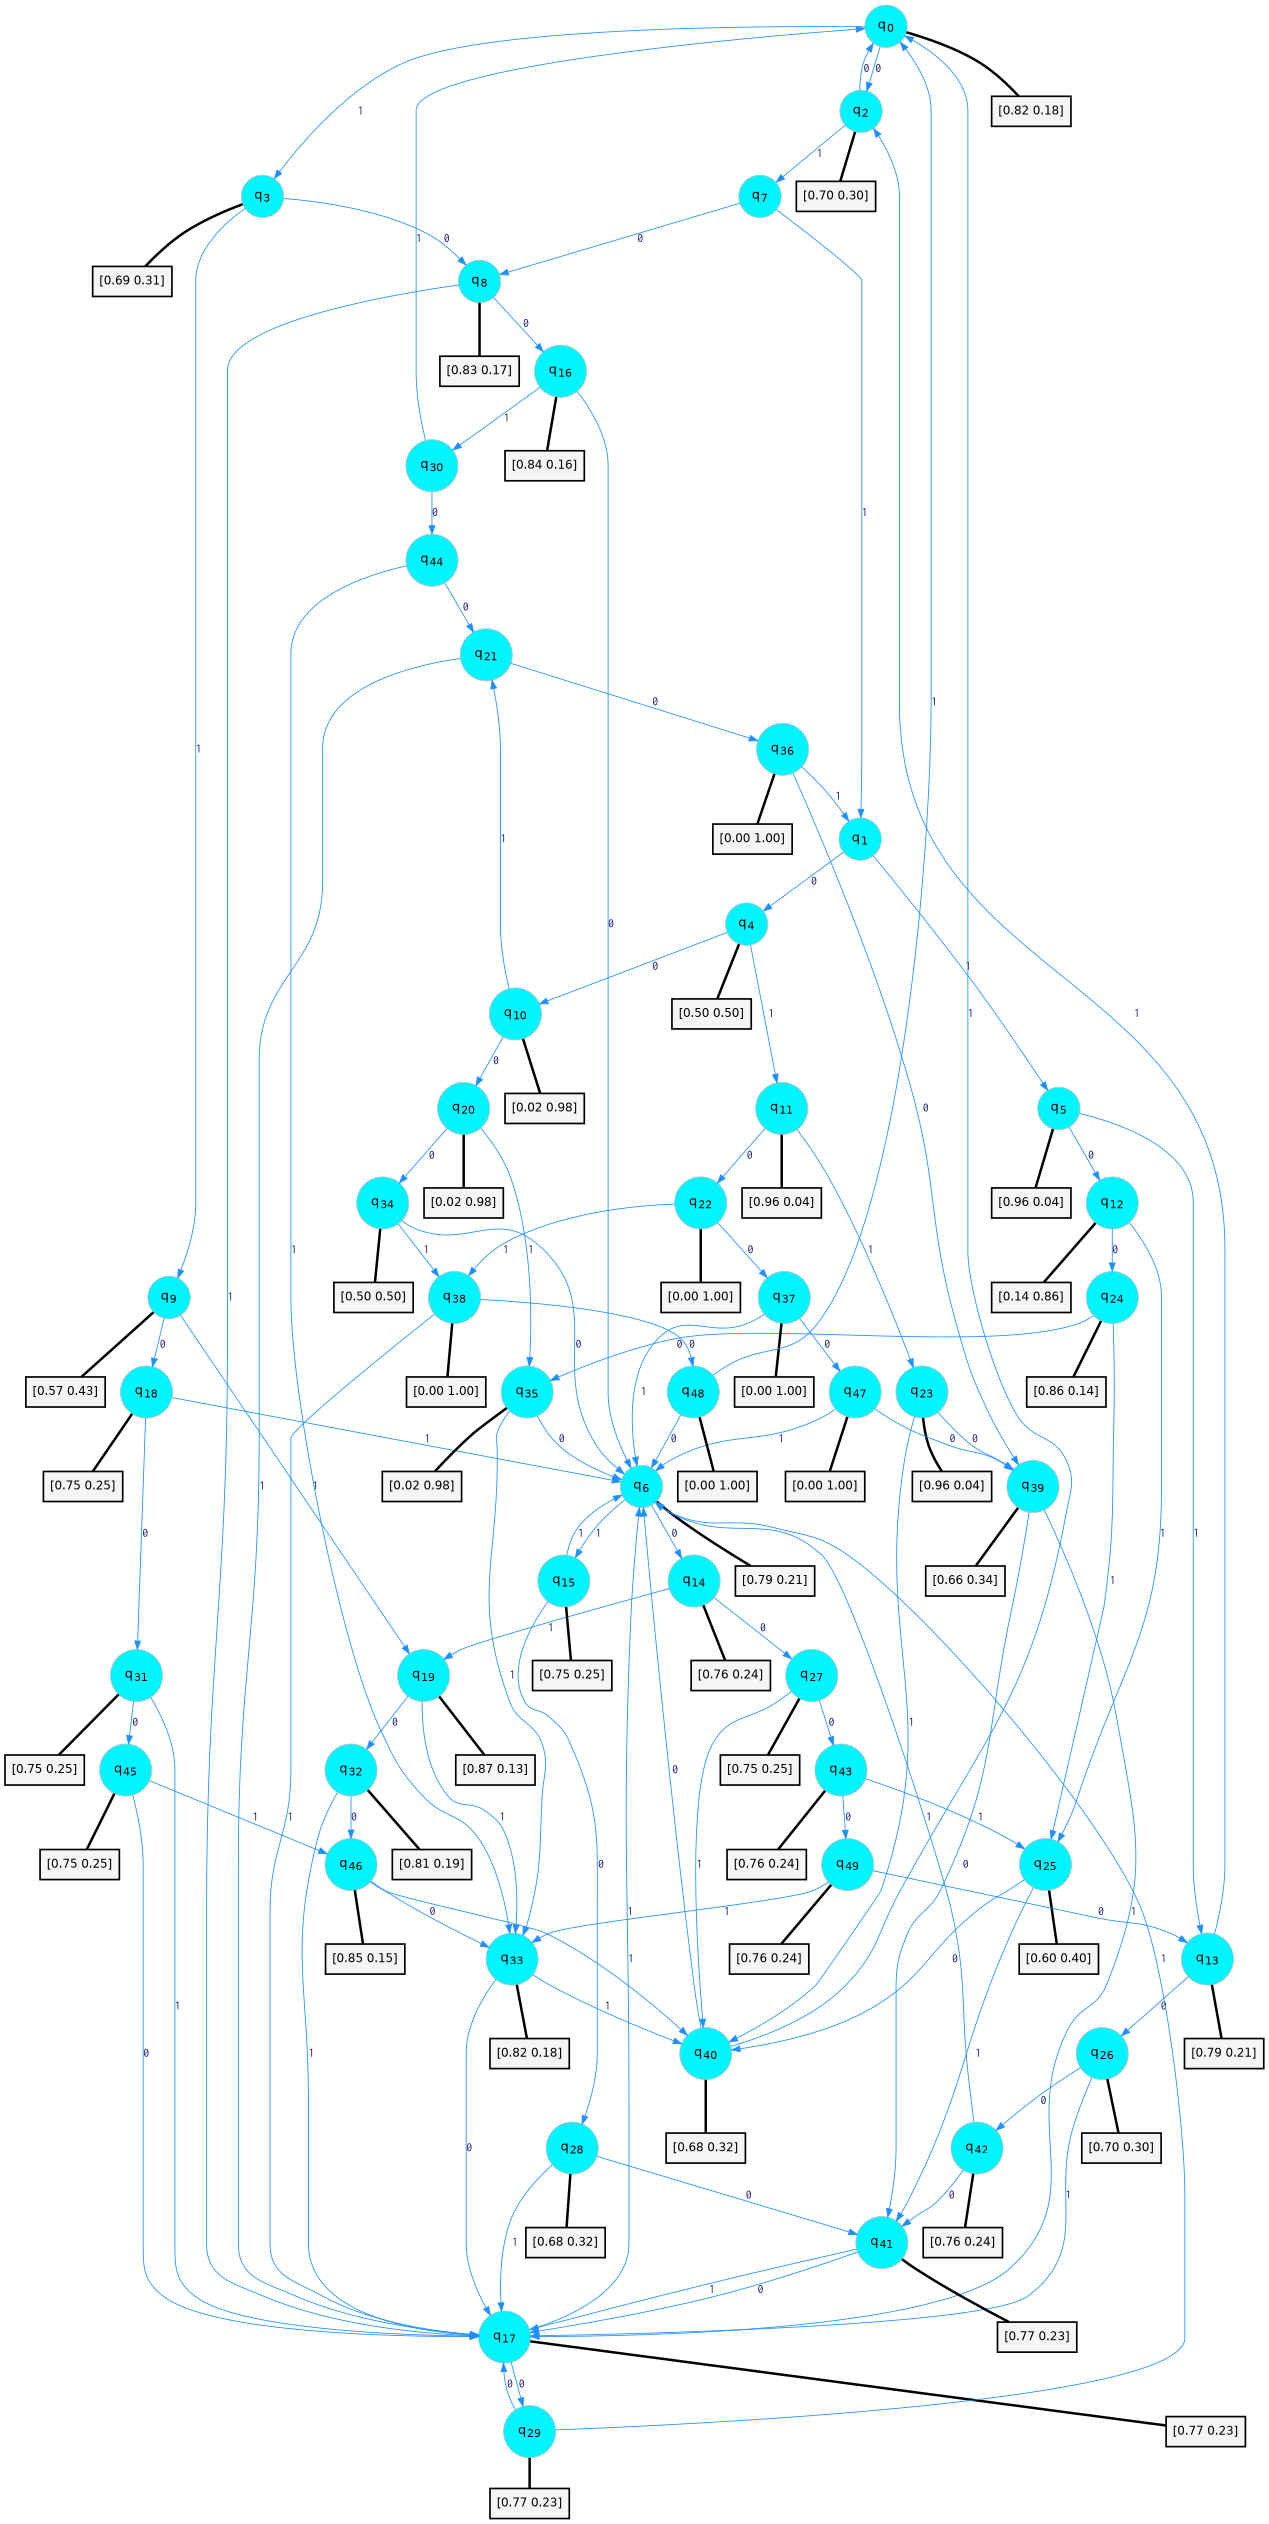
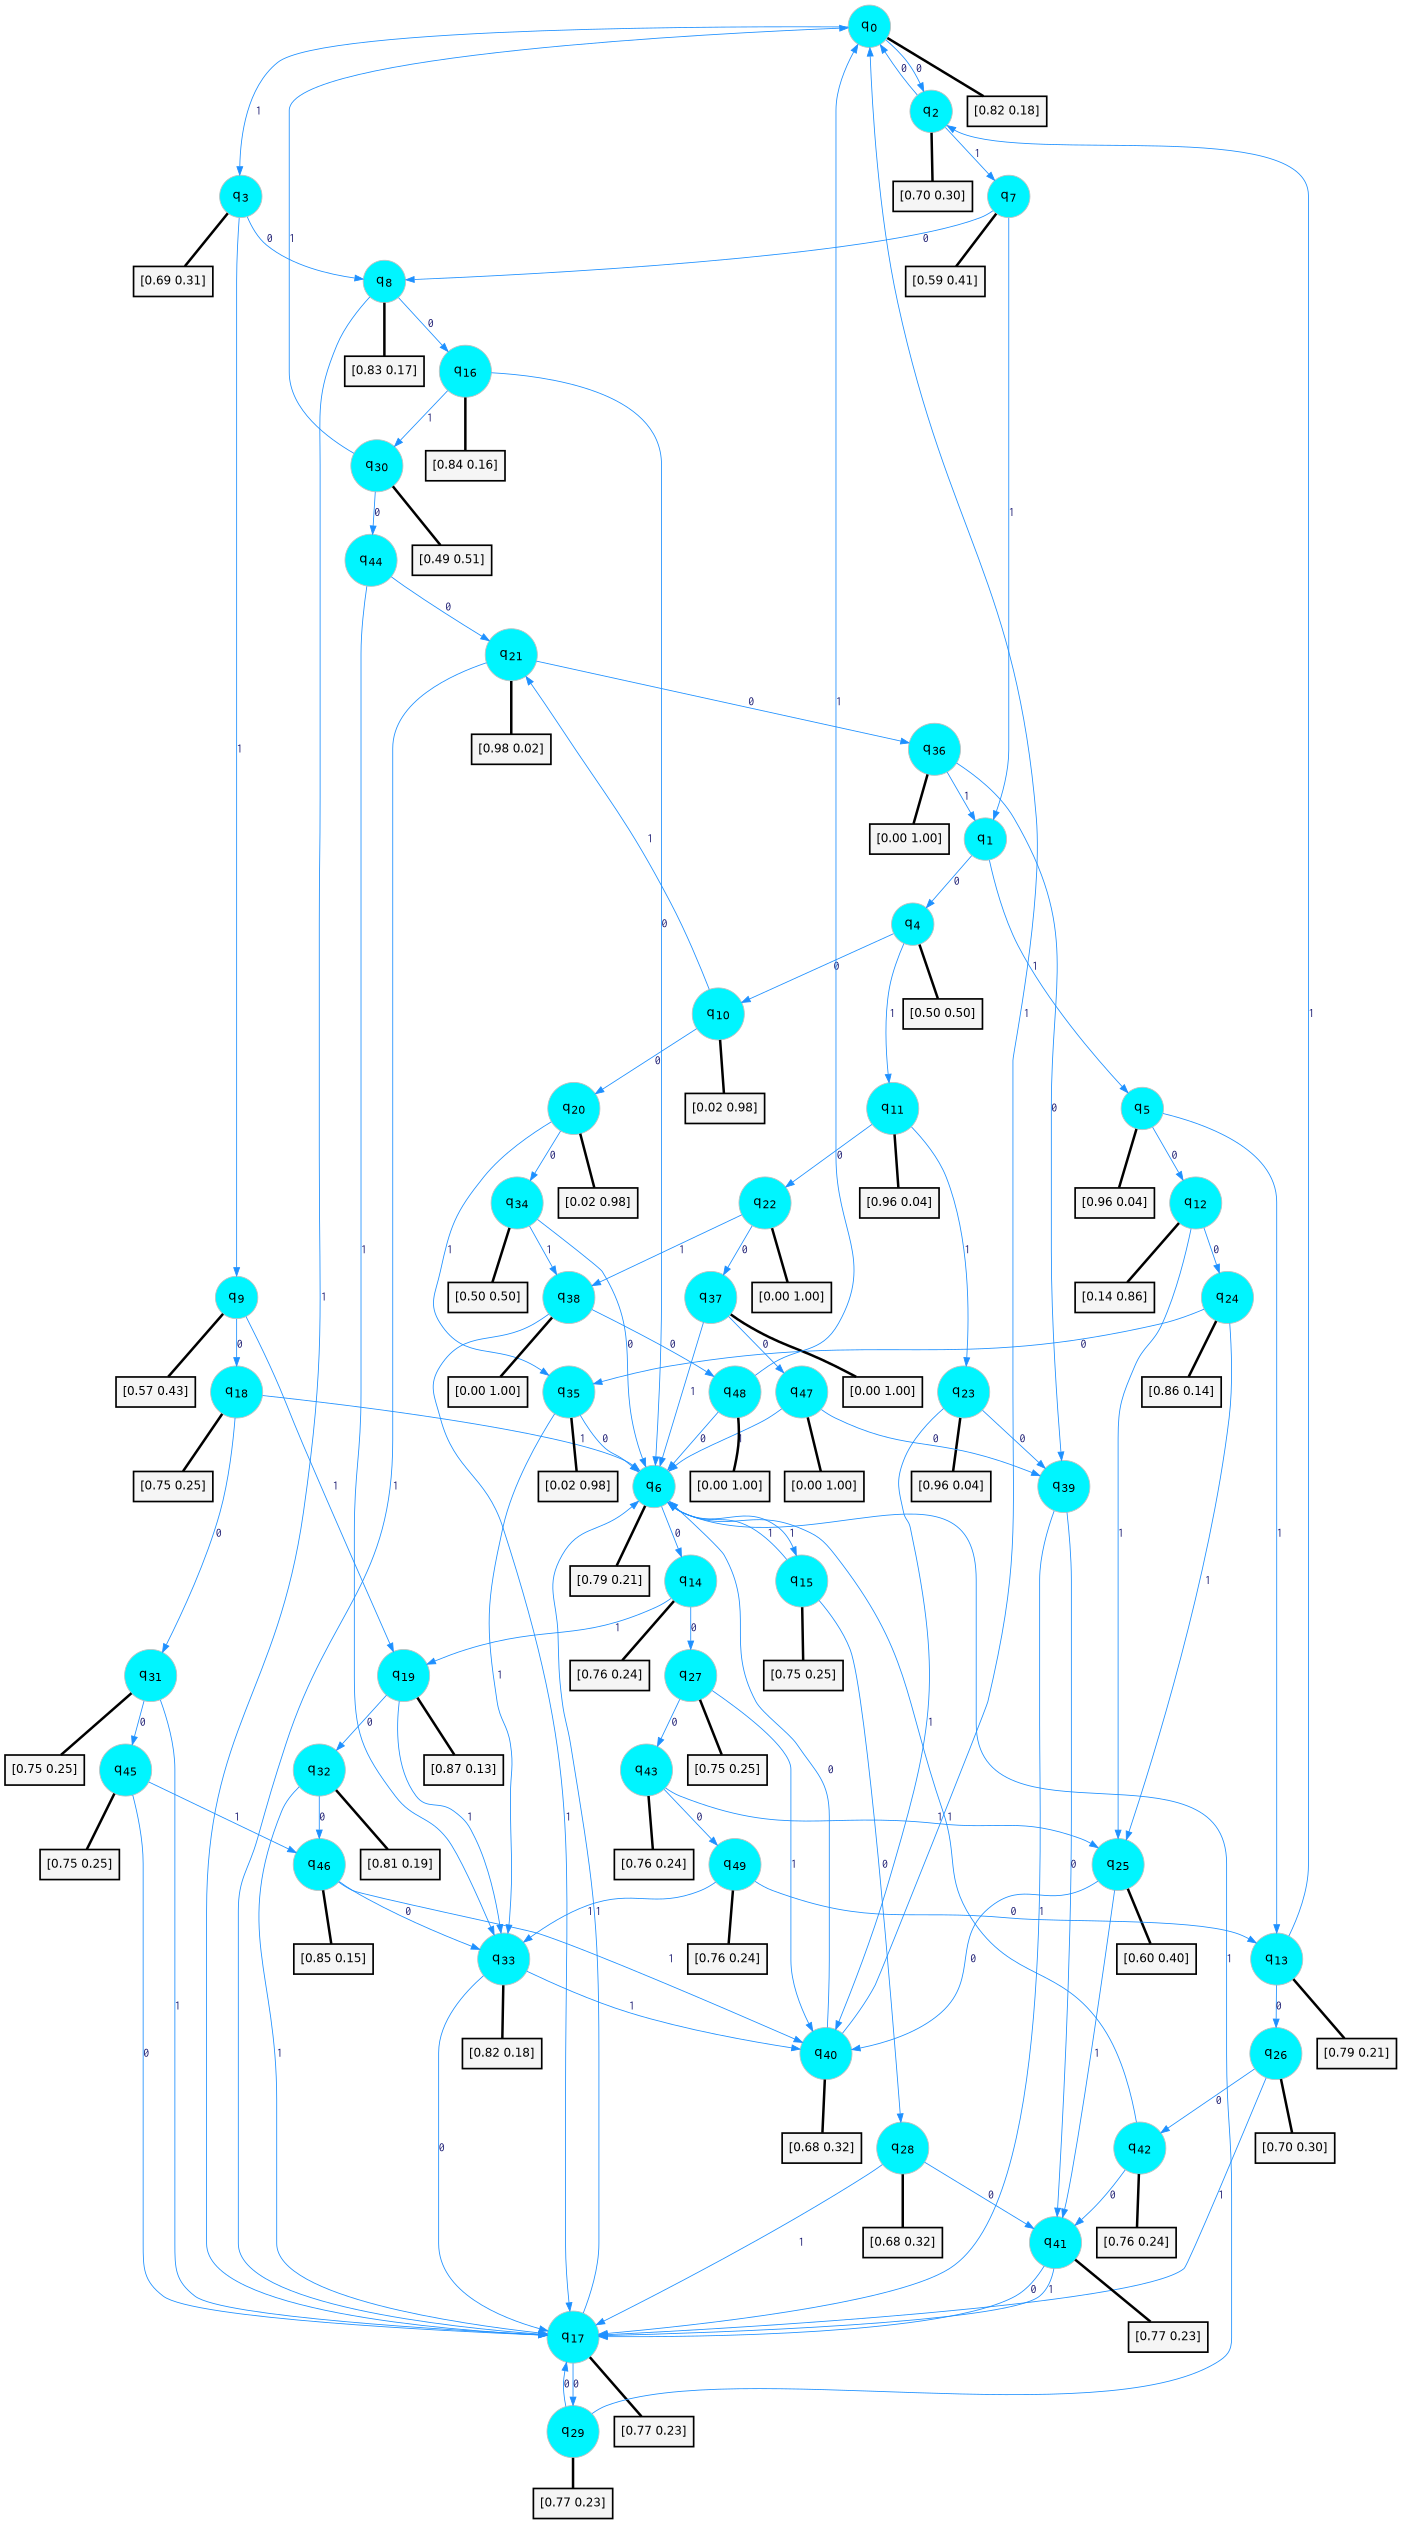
node "[0.59 0.41]": added
node "[0.49 0.51]": added
node "[0.98 0.02]": added
node "[0.66 0.34]": removed
